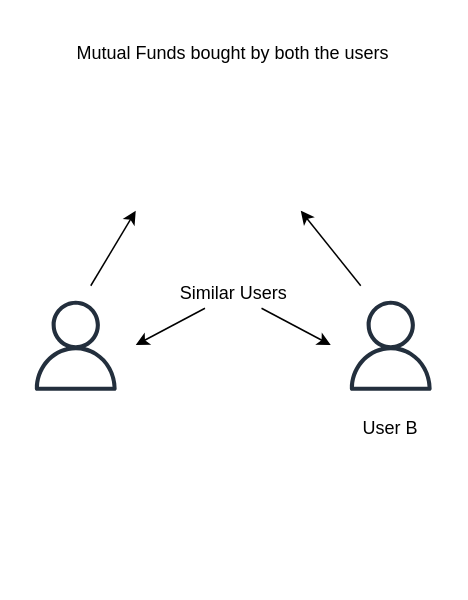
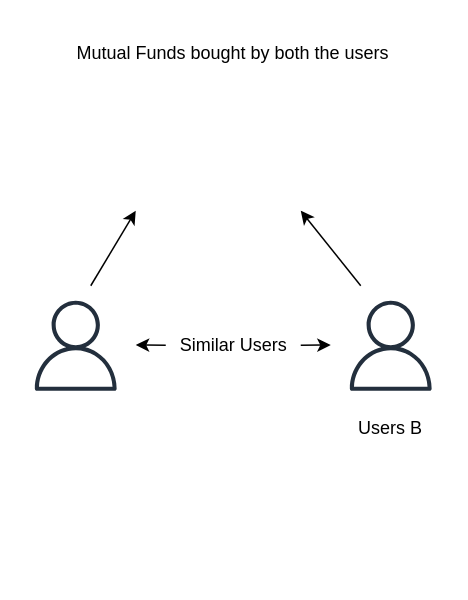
node "Similar Users": moved (233, 293) -> (233, 346)
node "User B": label "User B" -> "Users B"
